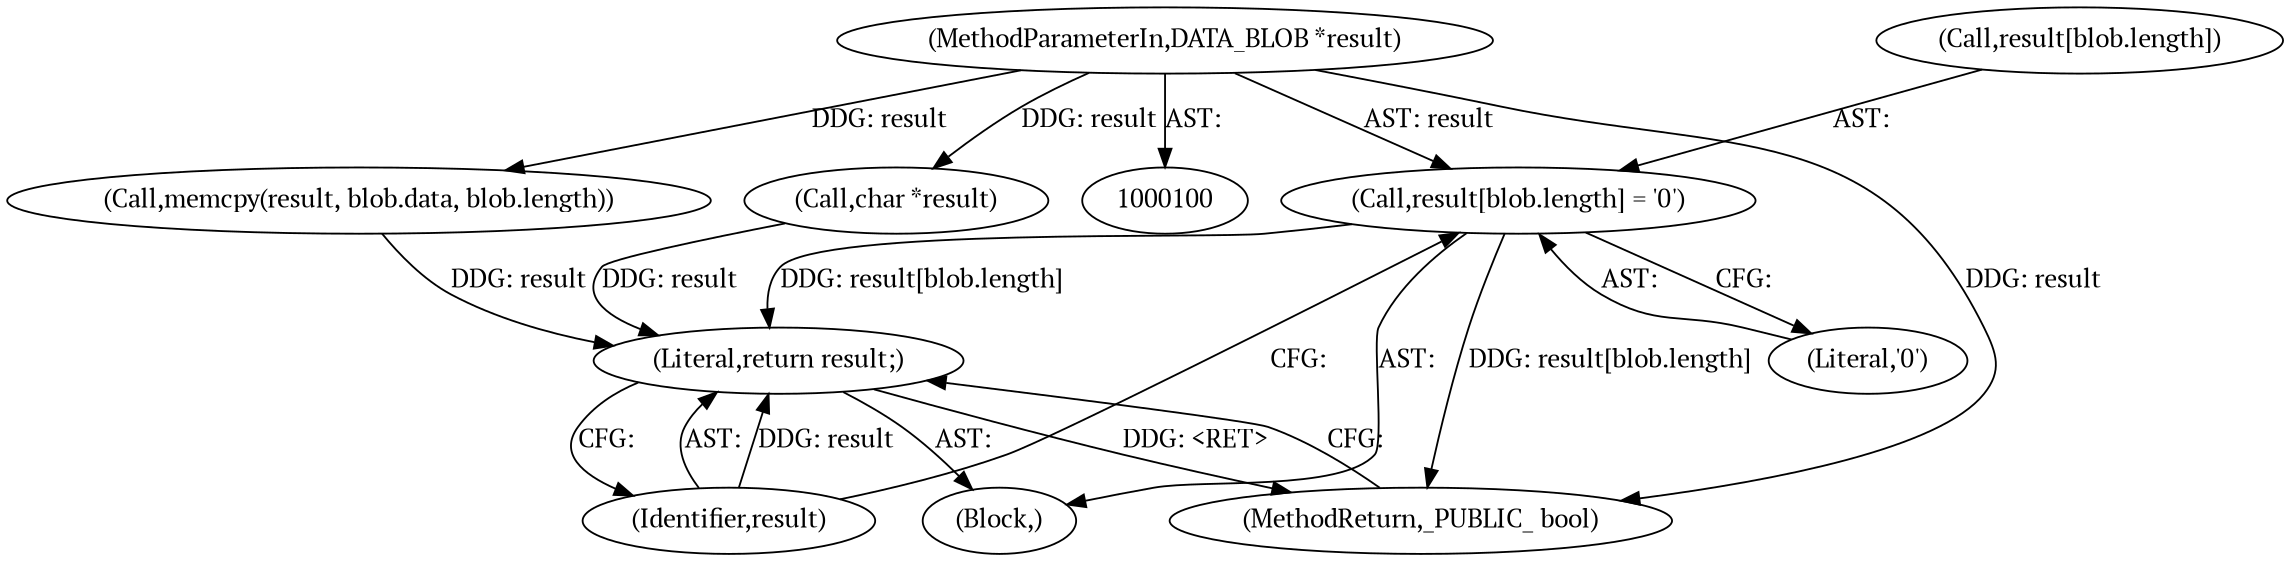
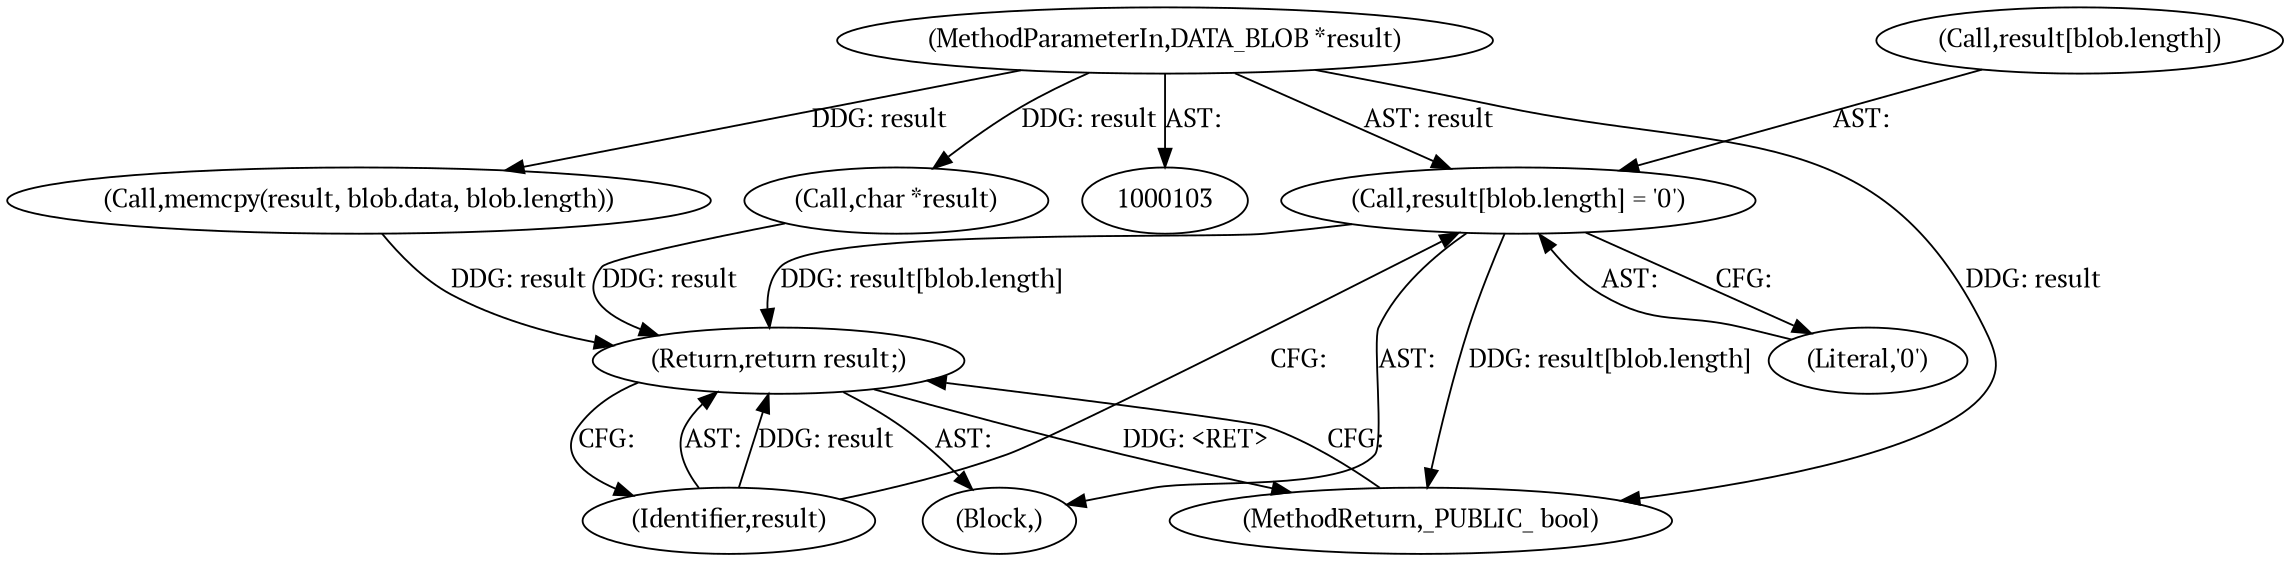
node "1000100": label "1000100" -> "1000103"
node "(Literal,return result;)": label "(Literal,return result;)" -> "(Return,return result;)"
